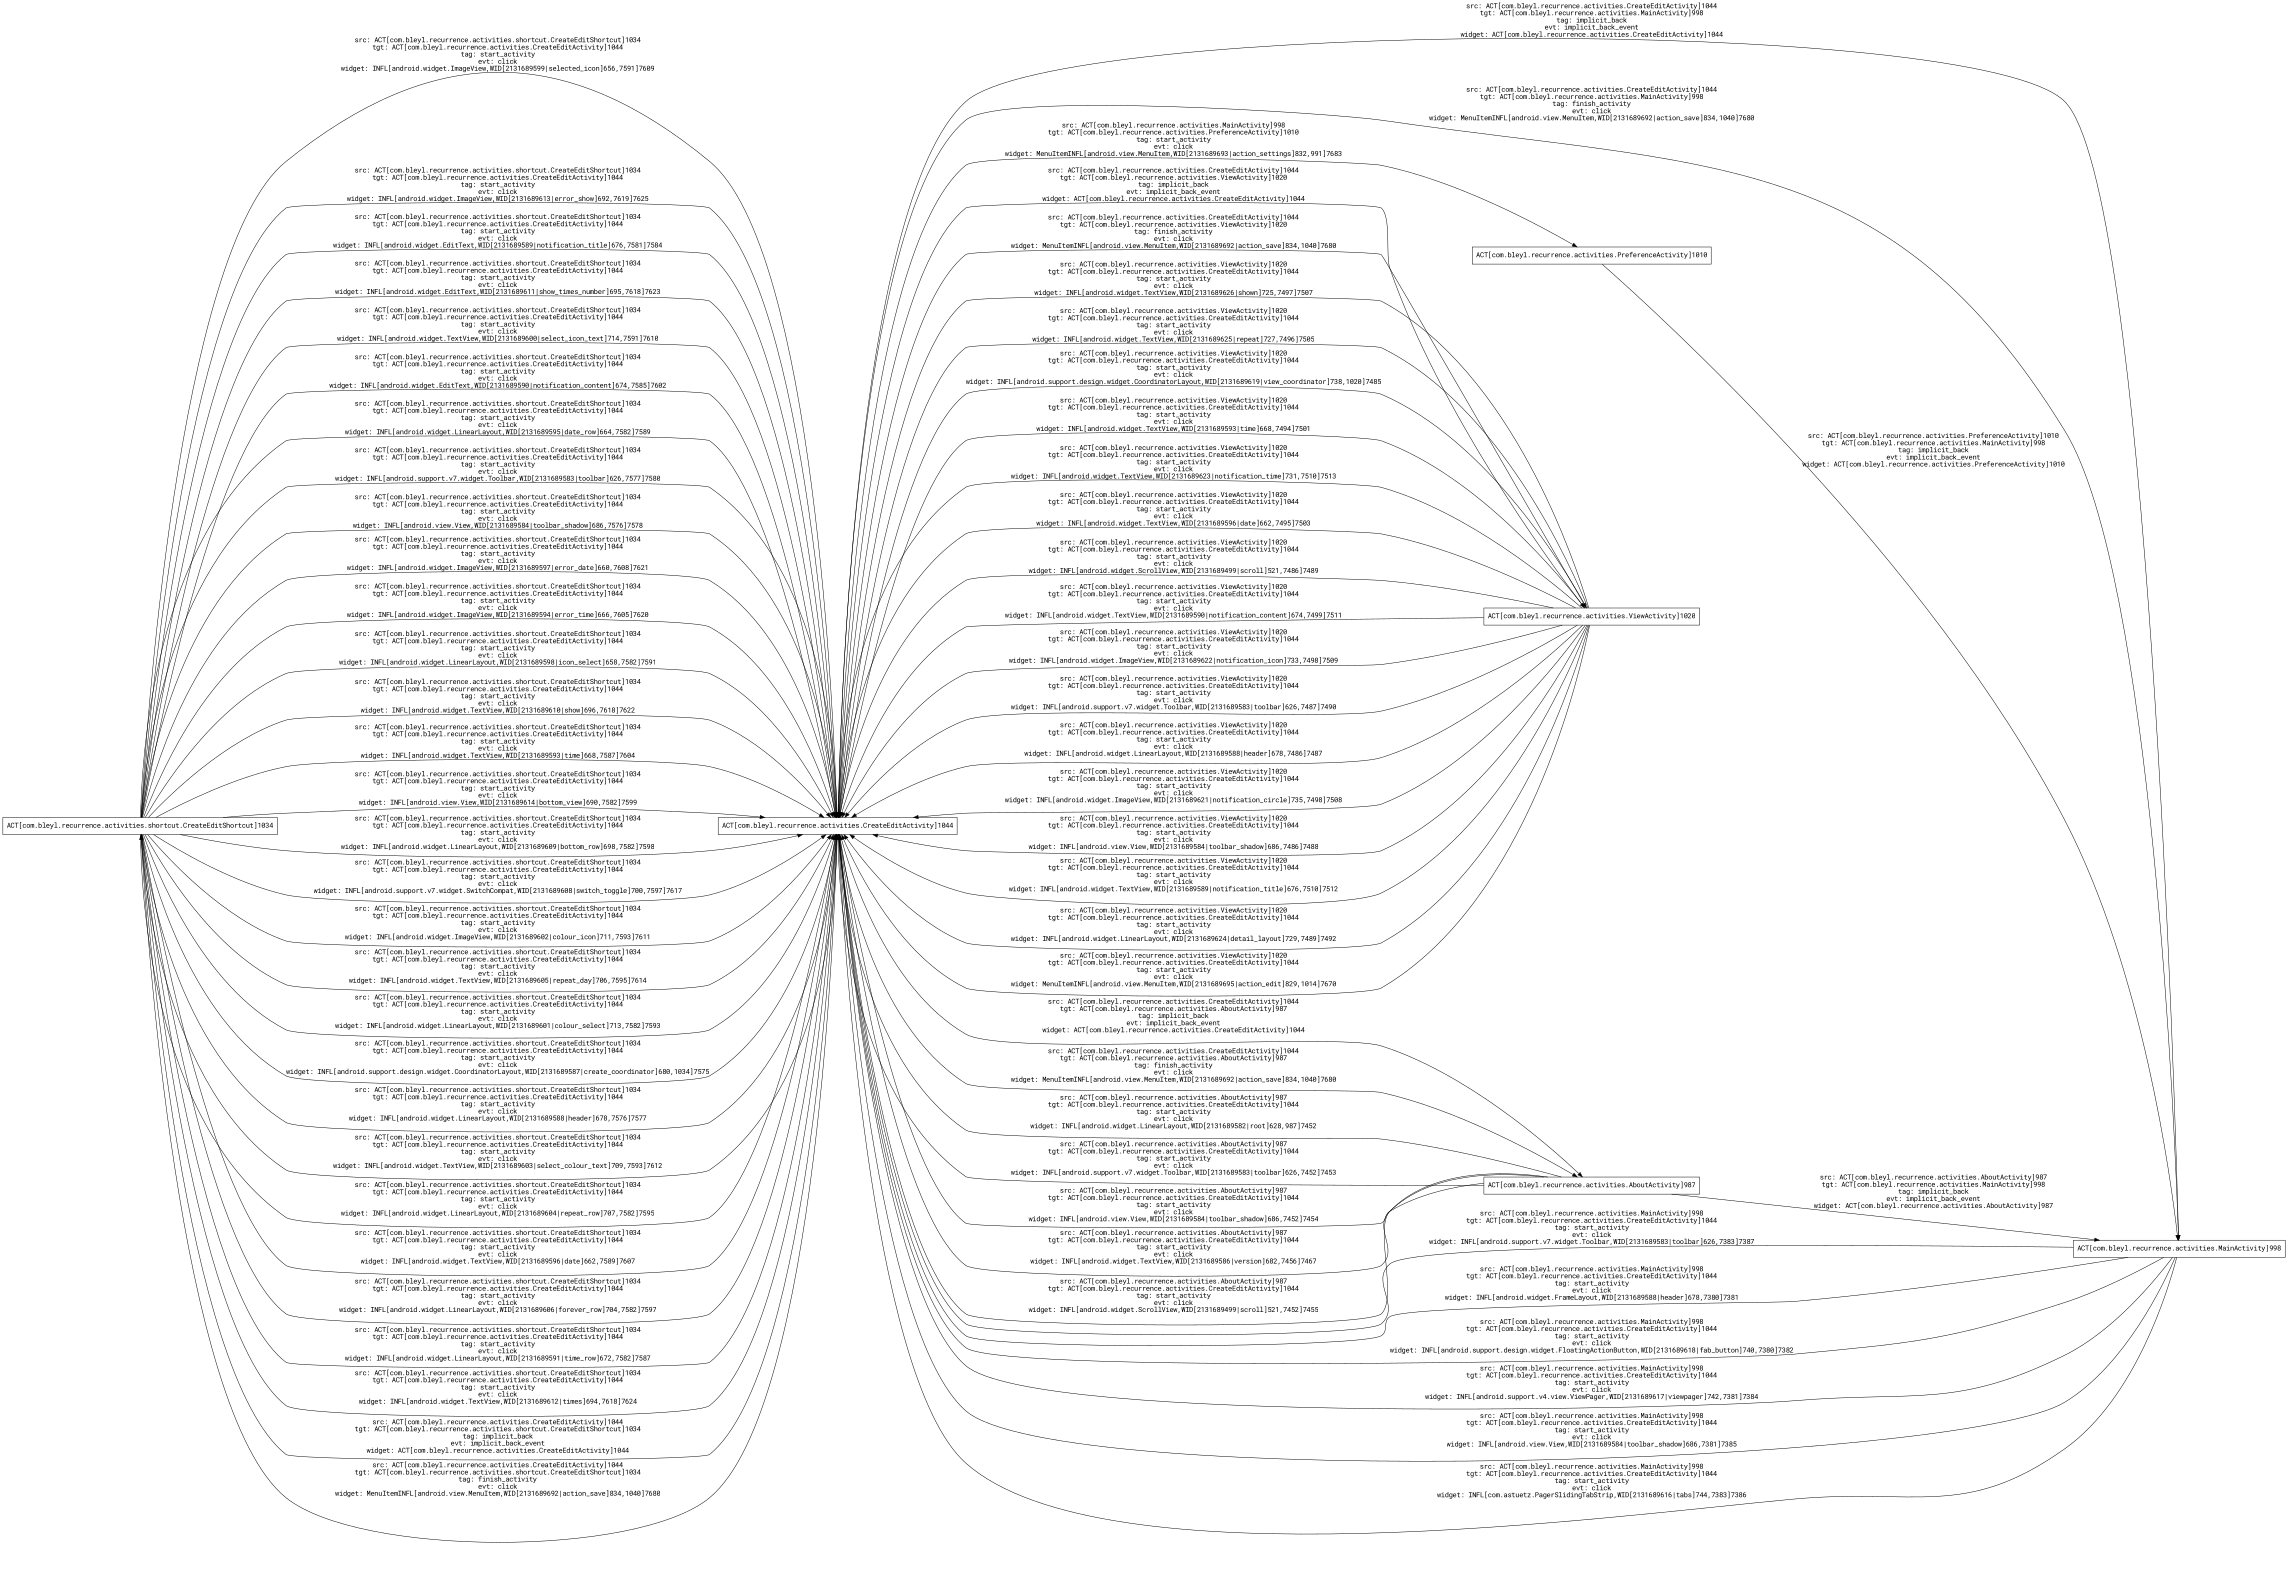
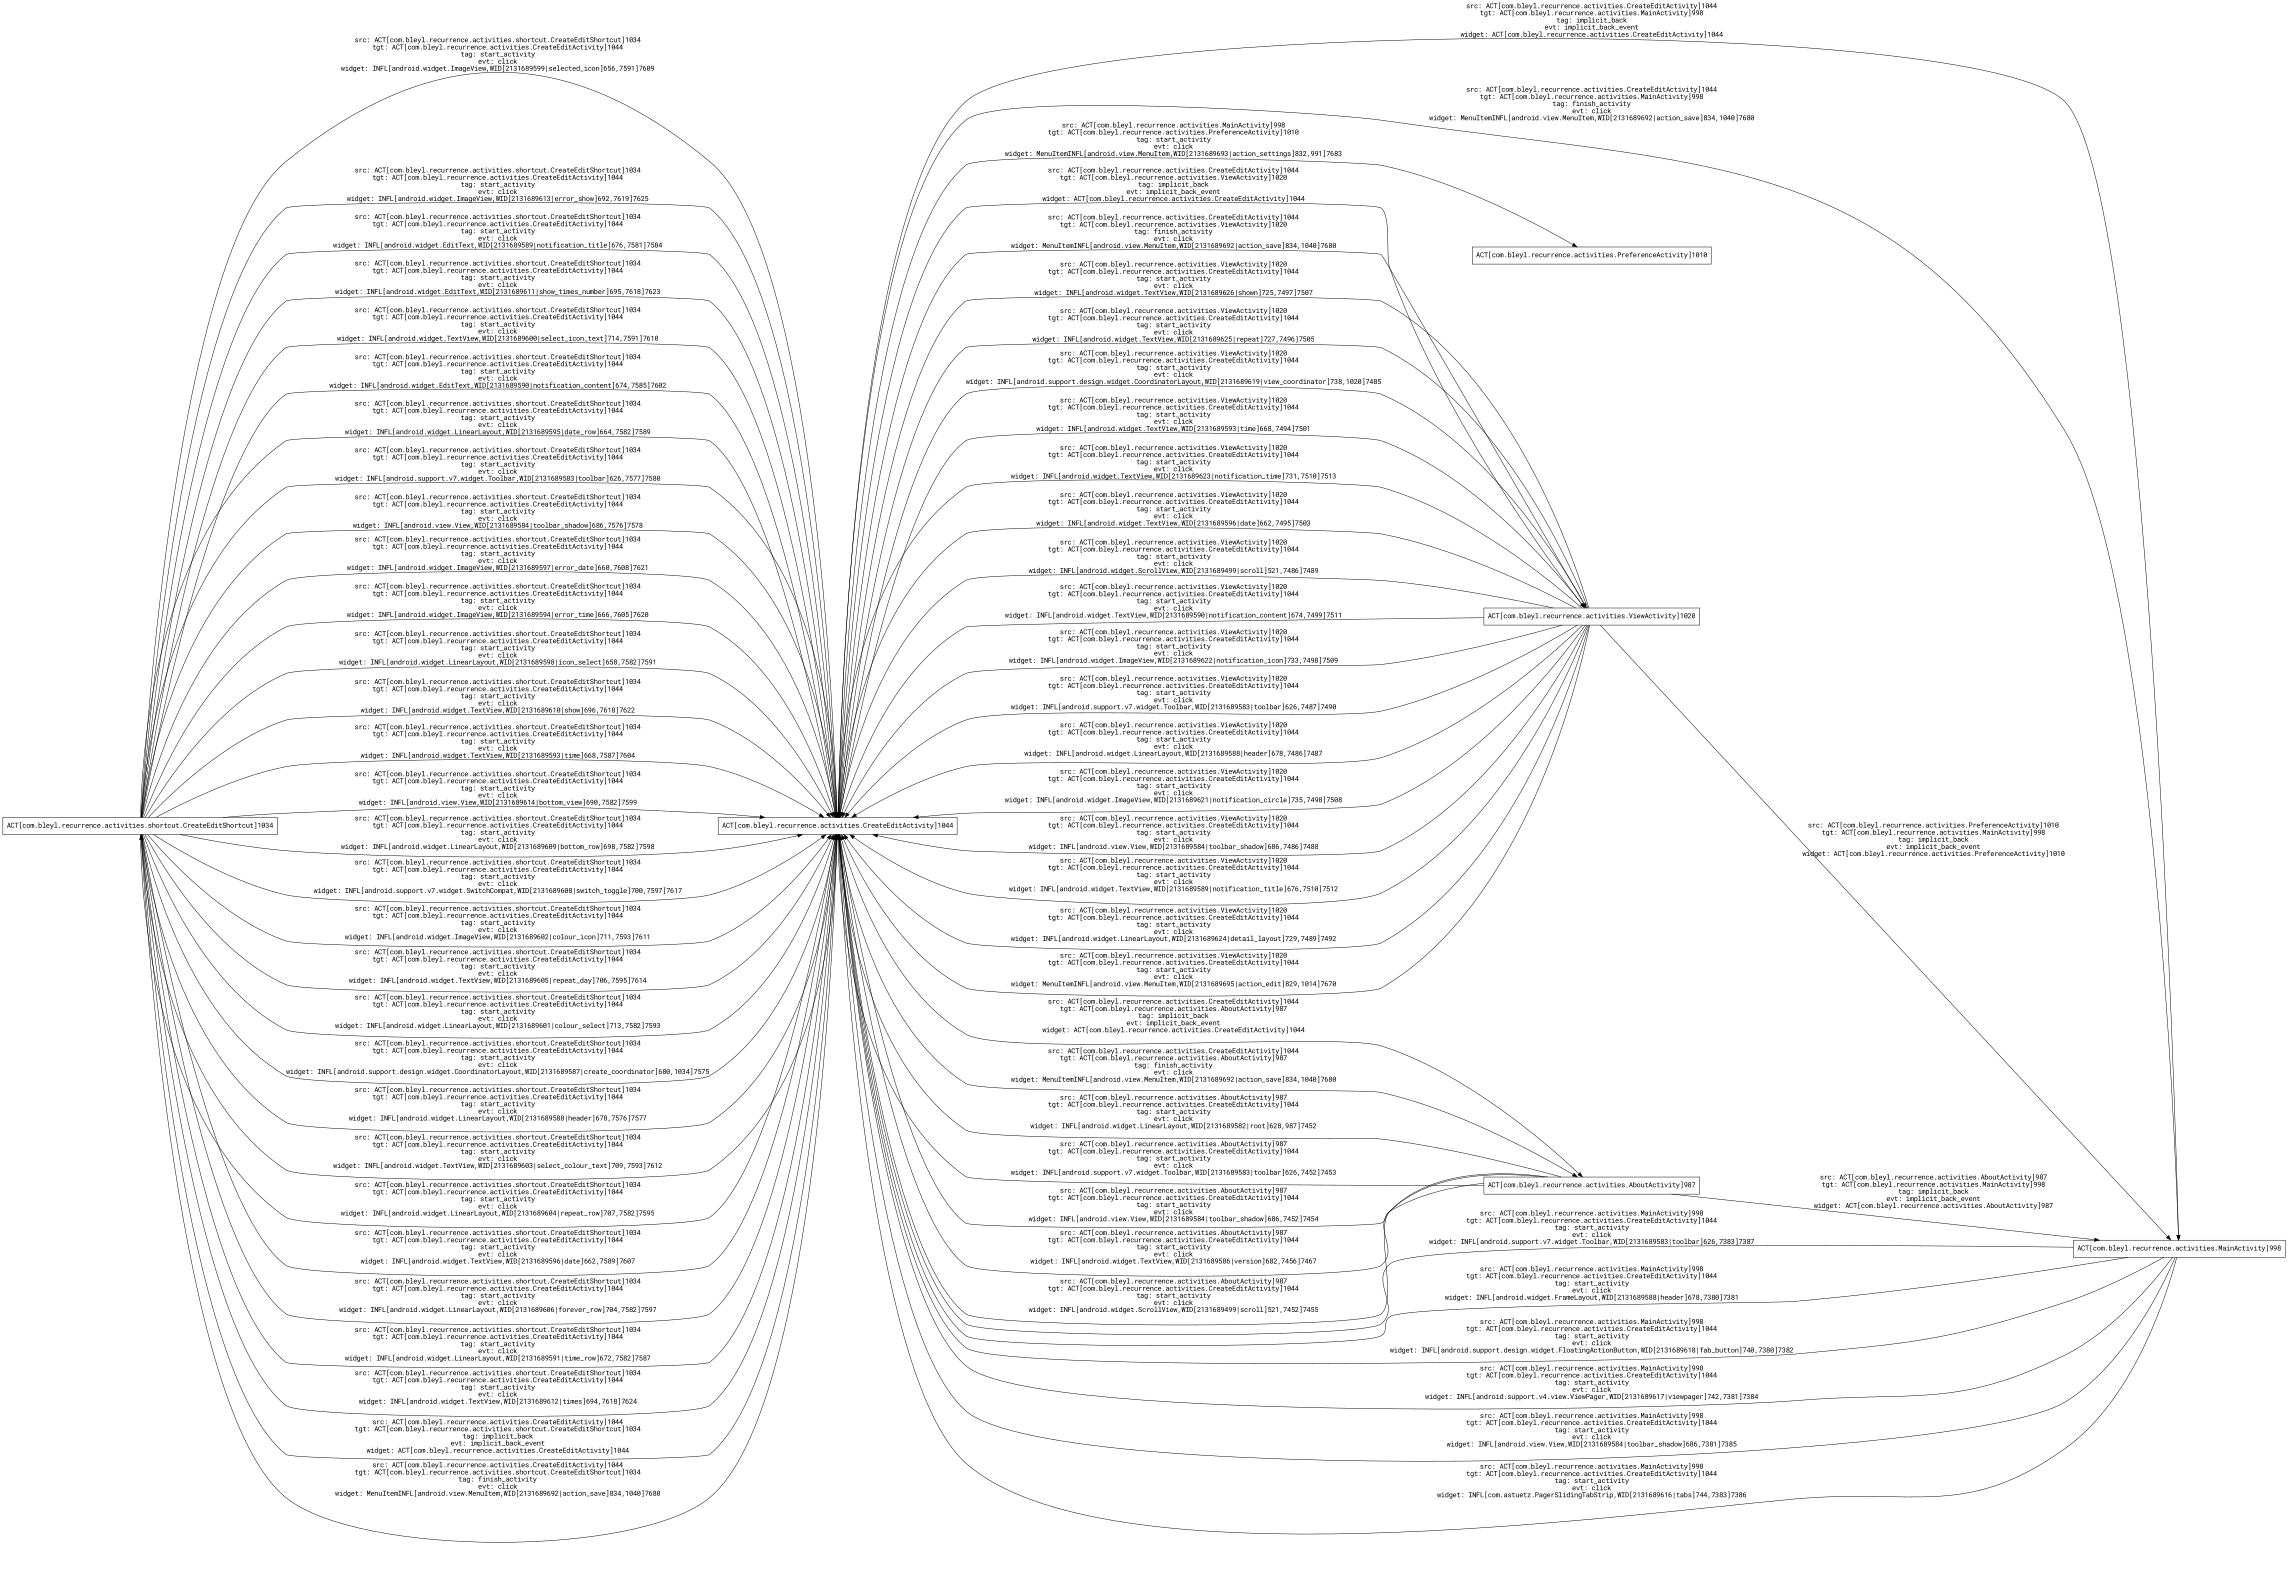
edge "ACT[com.bleyl.recurrence.activities.PreferenceActivity]1010" -> "ACT[com.bleyl.recurrence.activities.MainActivity]998": now "ACT[com.bleyl.recurrence.activities.ViewActivity]1020" -> "ACT[com.bleyl.recurrence.activities.MainActivity]998"
